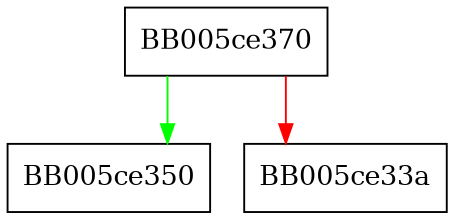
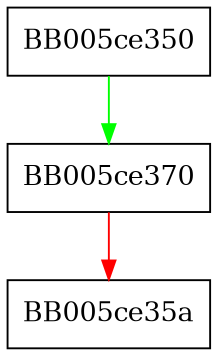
edge "BB005ce370" -> "BB005ce350": reversed
node "BB005ce33a": label "BB005ce33a" -> "BB005ce35a"
